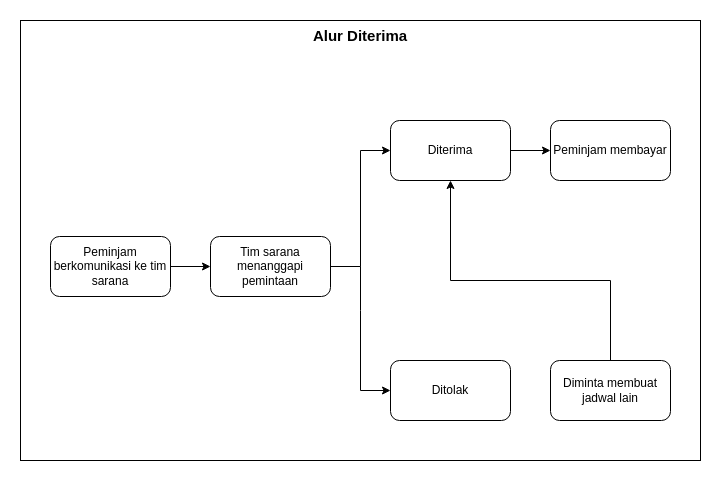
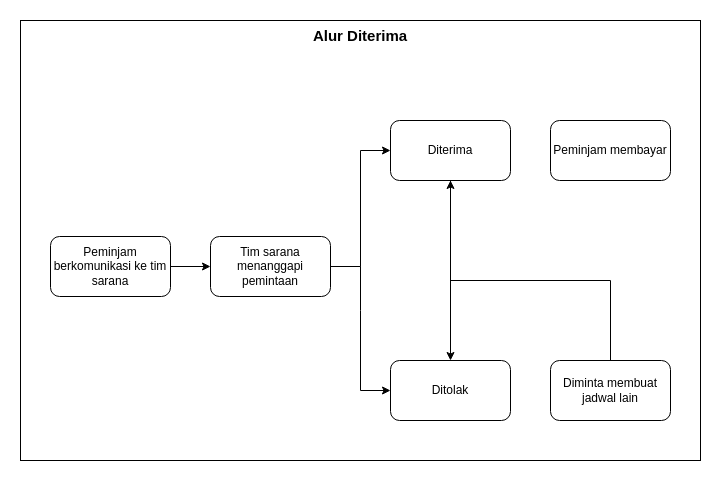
edge "Diterima" -> "Peminjam membayar": now "Diterima" -> "Ditolak"
